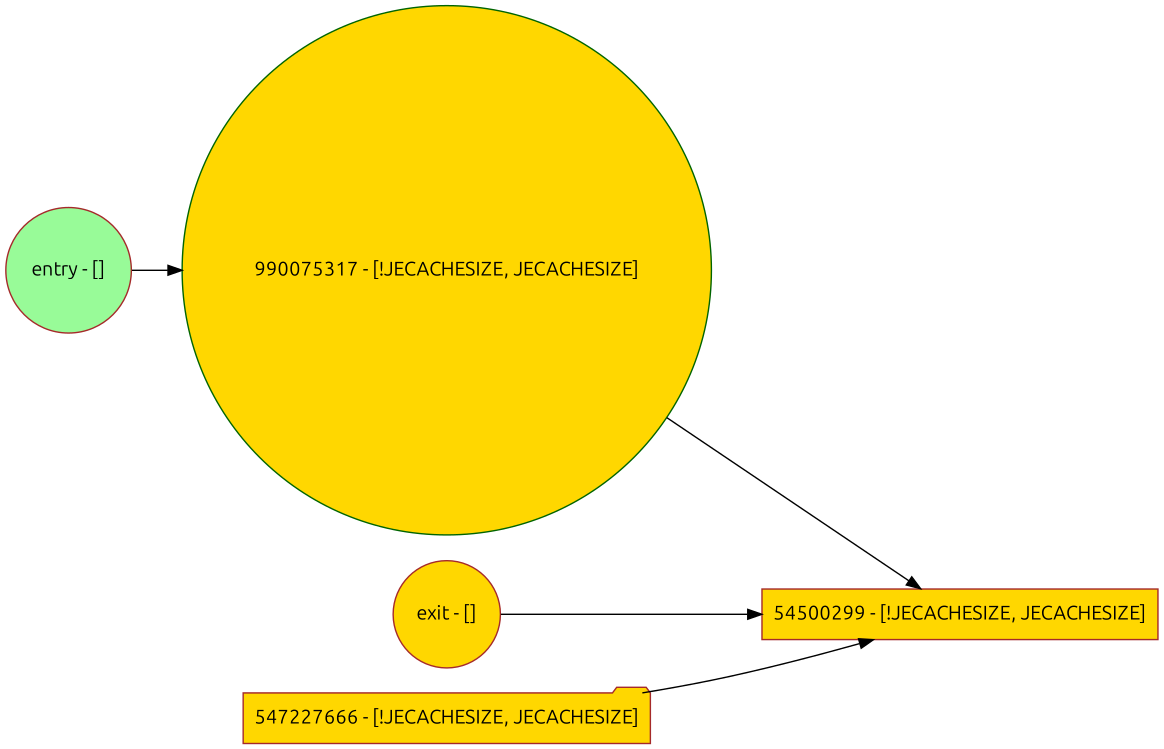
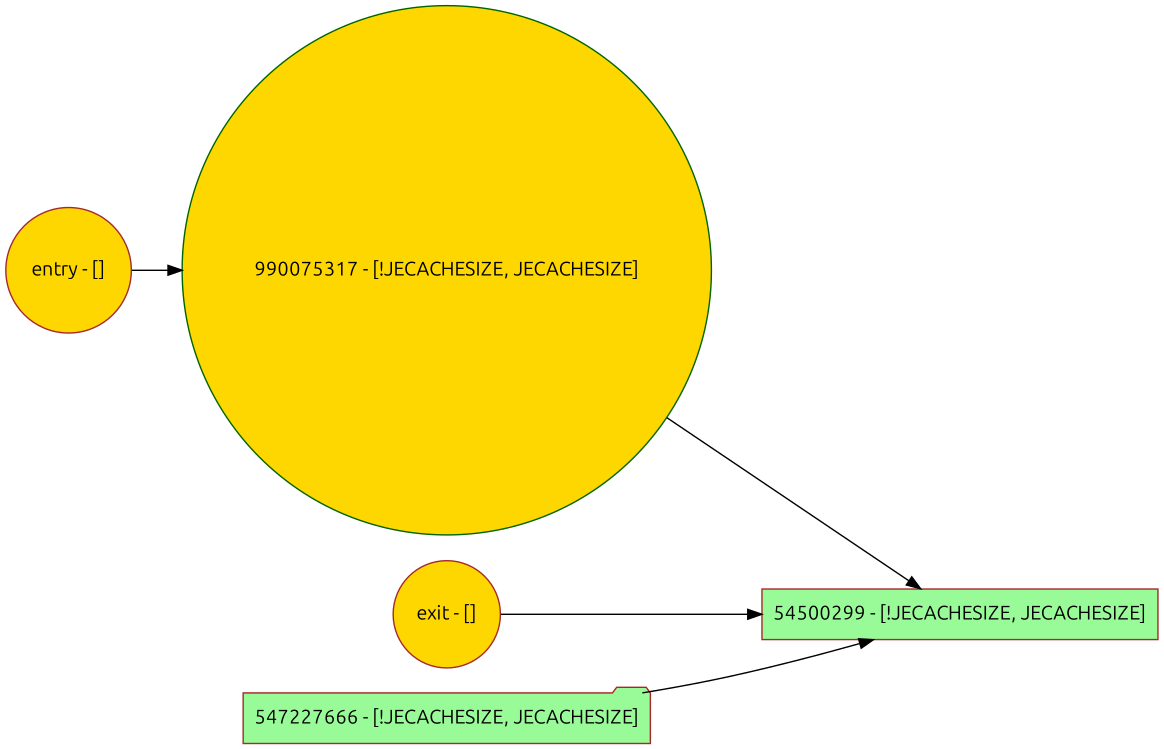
node "entry - []": fillcolor palegreen -> gold
node "54500299 - [!JECACHESIZE, JECACHESIZE]": fillcolor gold -> palegreen
node "547227666 - [!JECACHESIZE, JECACHESIZE]": fillcolor gold -> palegreen
